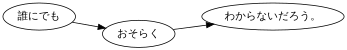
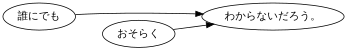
edge "誰にでも" -> "おそらく": now "誰にでも" -> "わからないだろう。"
